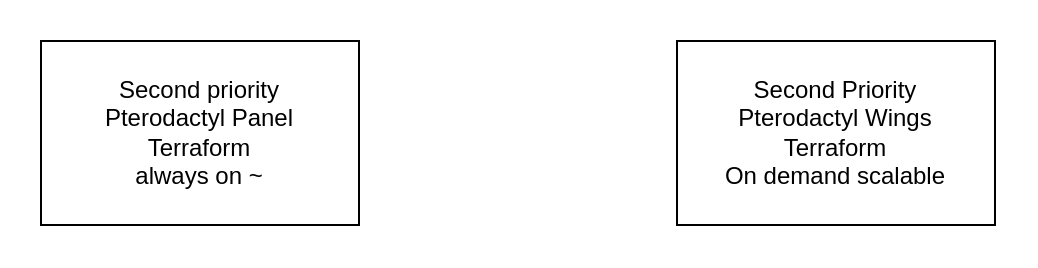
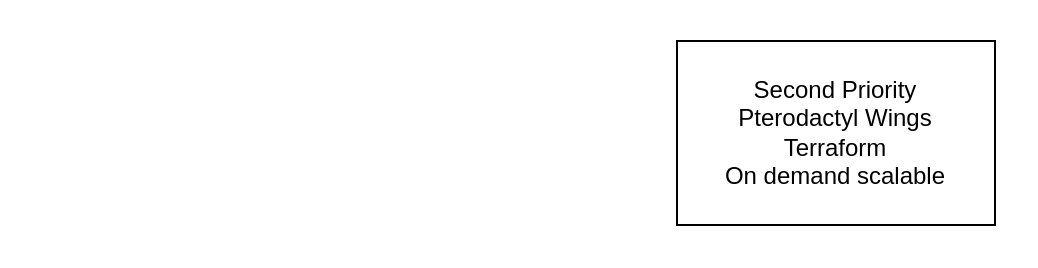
node "Second priority Pterodactyl Panel Terraform always on ~": removed
